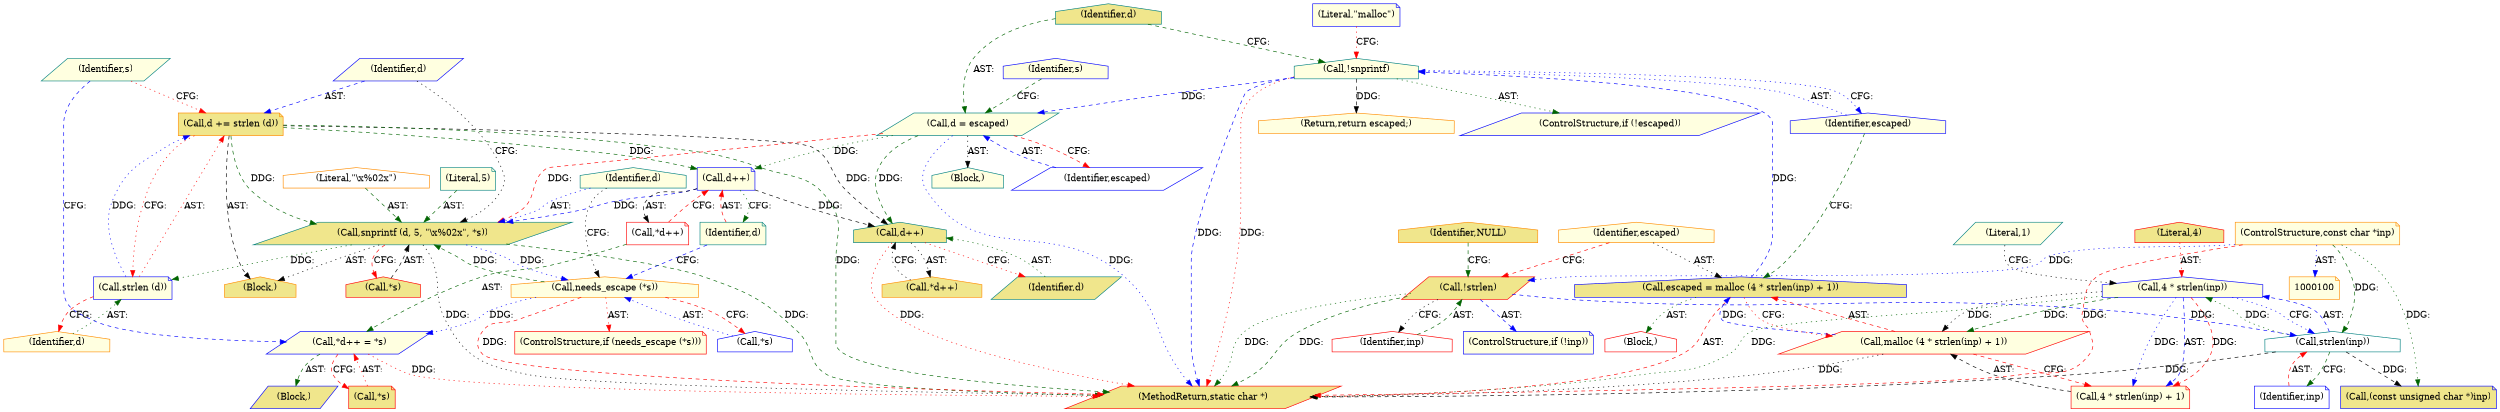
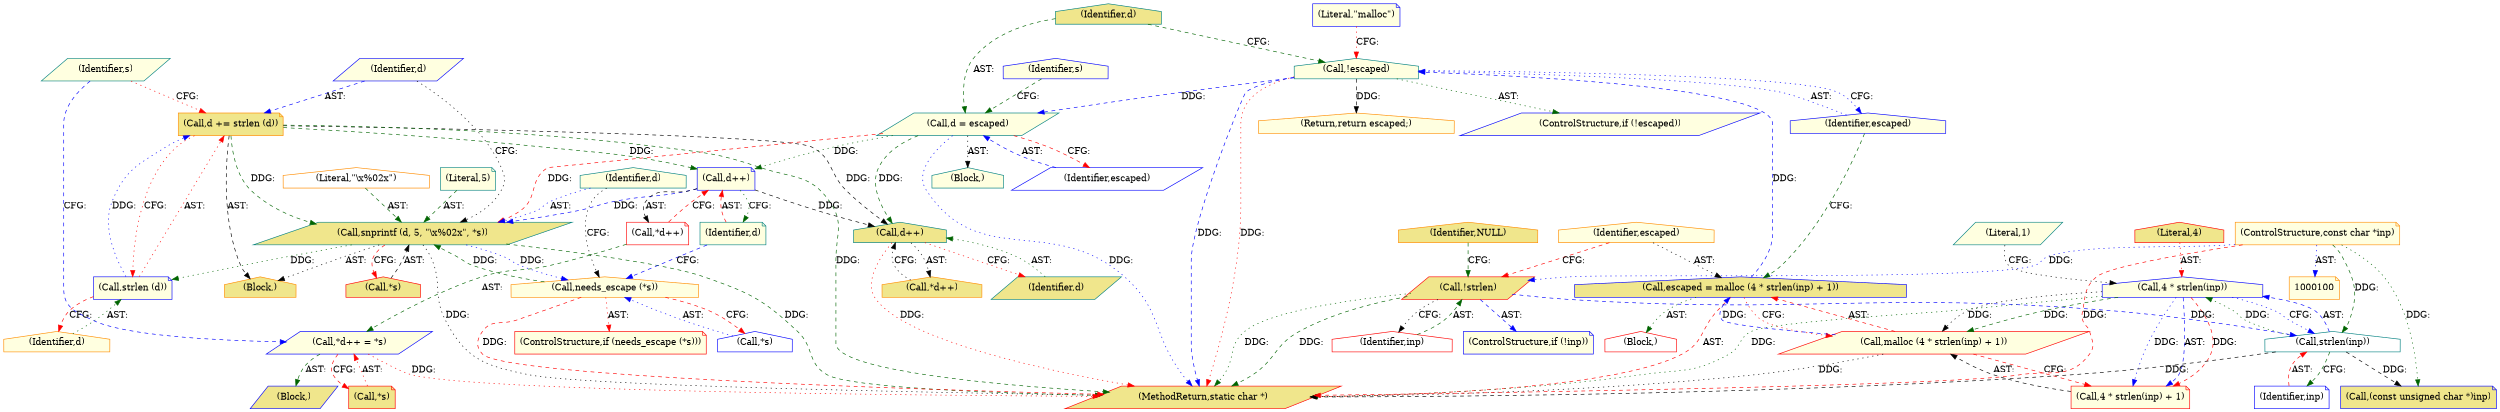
node "(Call,!snprintf)": label "(Call,!snprintf)" -> "(Call,!escaped)"
edge "(Call,needs_escape (*s))" -> "(Call,*d++ = *s)": removed, label "DDG:"
